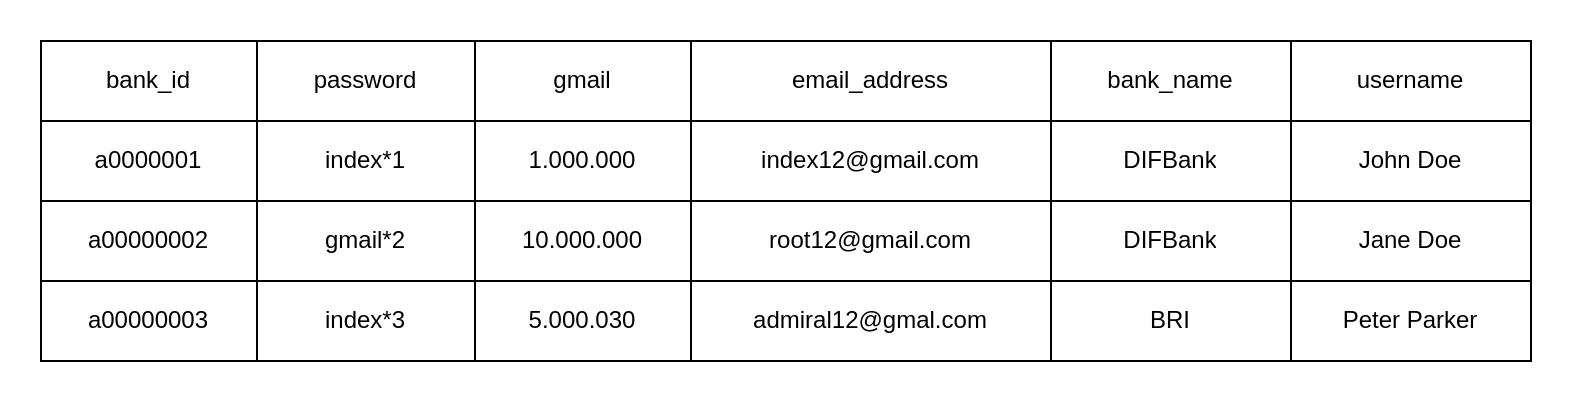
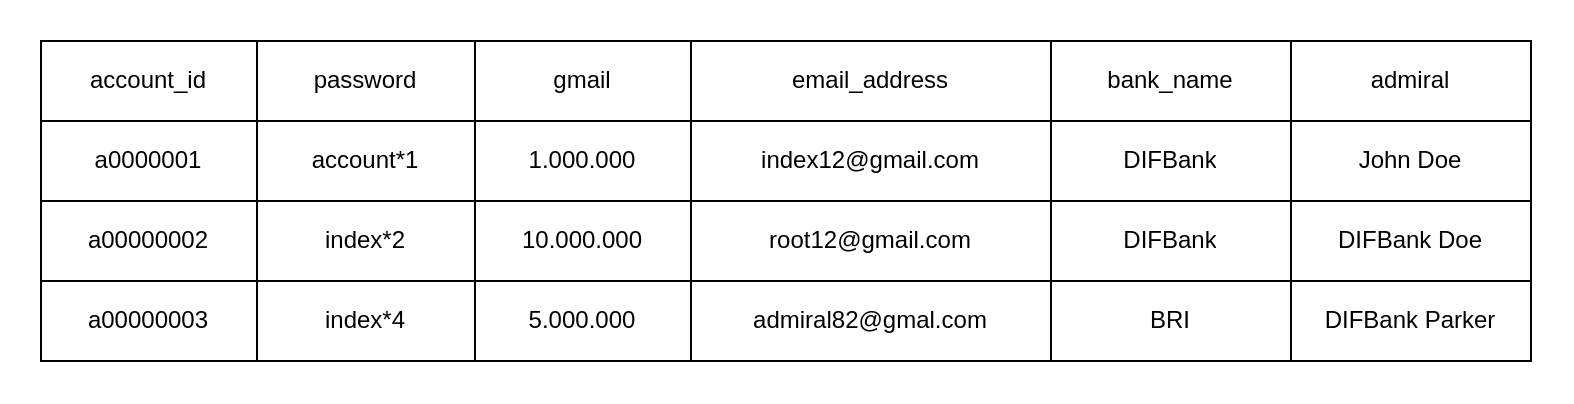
node "bank_id": label "bank_id" -> "account_id"
node "username": label "username" -> "admiral"
node "index*1": label "index*1" -> "account*1"
node "gmail*2": label "gmail*2" -> "index*2"
node "Jane Doe": label "Jane Doe" -> "DIFBank Doe"
node "index*3": label "index*3" -> "index*4"
node "5.000.030": label "5.000.030" -> "5.000.000"
node "admiral12@gmal.com": label "admiral12@gmal.com" -> "admiral82@gmal.com"
node "Peter Parker": label "Peter Parker" -> "DIFBank Parker"
